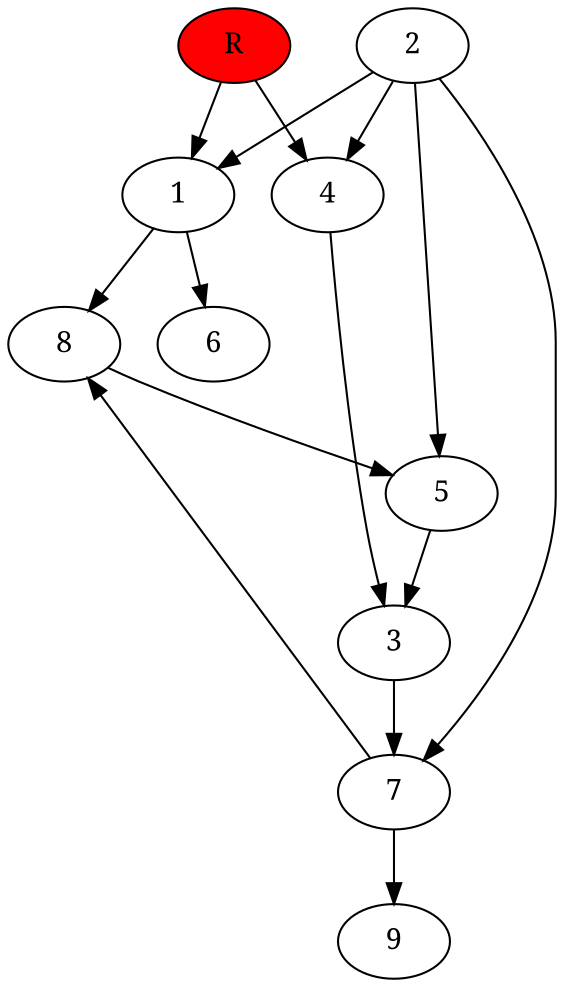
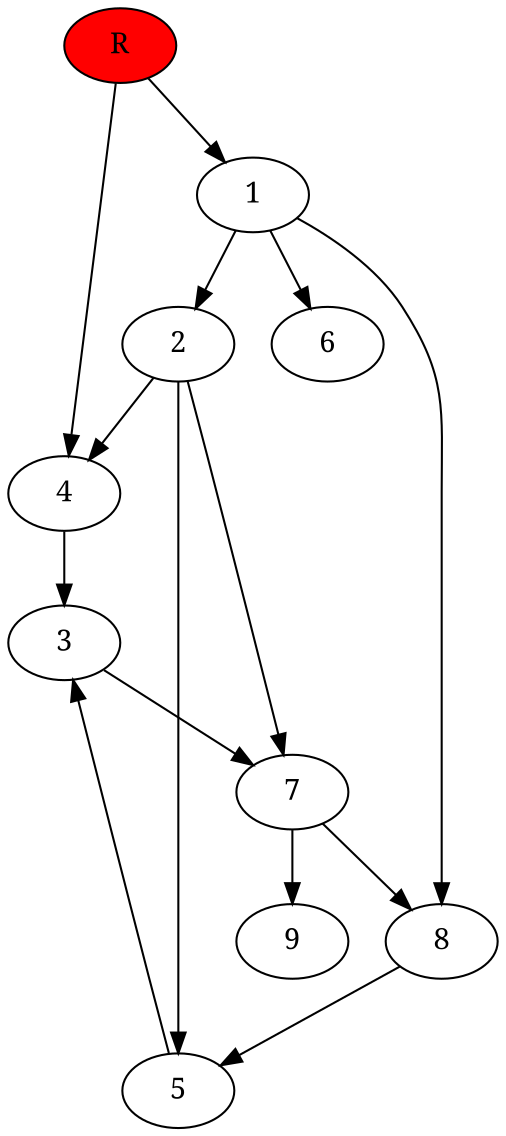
edge "2" -> "1": reversed
